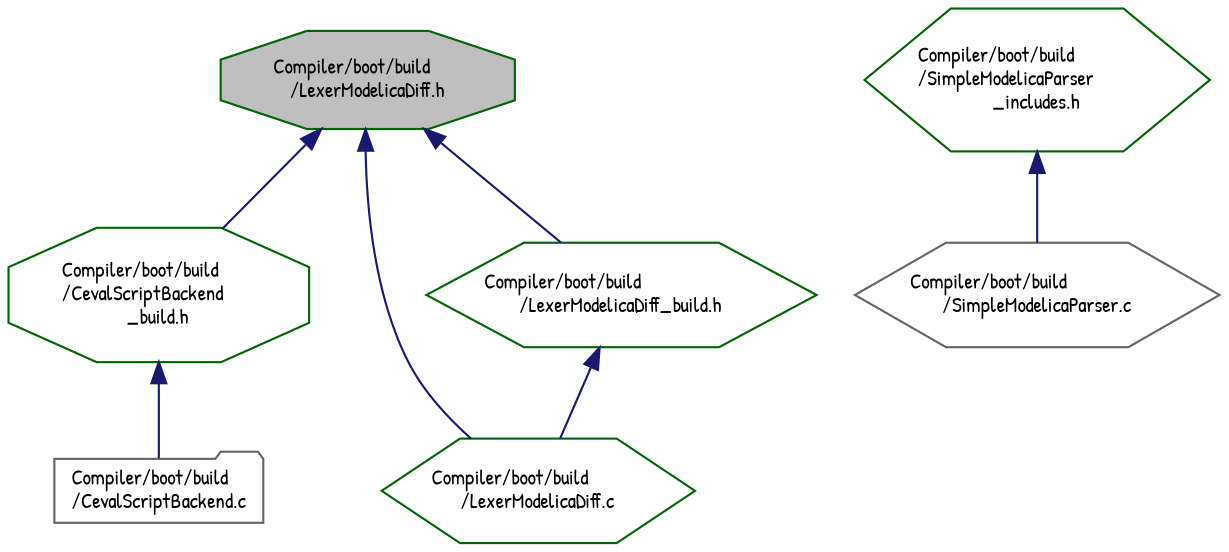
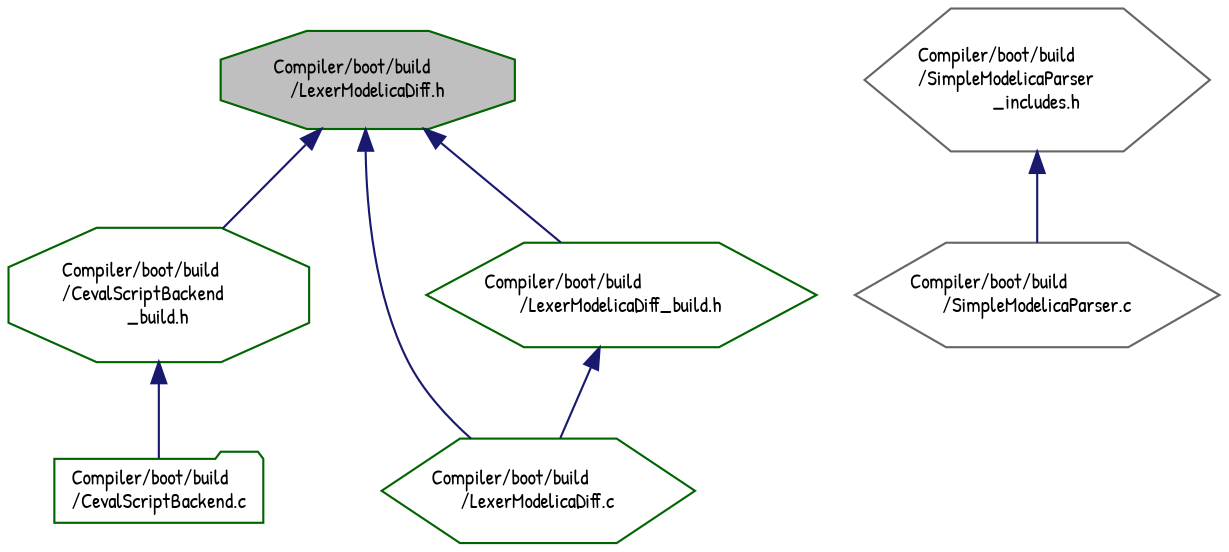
node "Compiler/boot/build /SimpleModelicaParser _includes.h": color darkgreen -> gray40
node "Compiler/boot/build /CevalScriptBackend.c": color gray40 -> darkgreen
